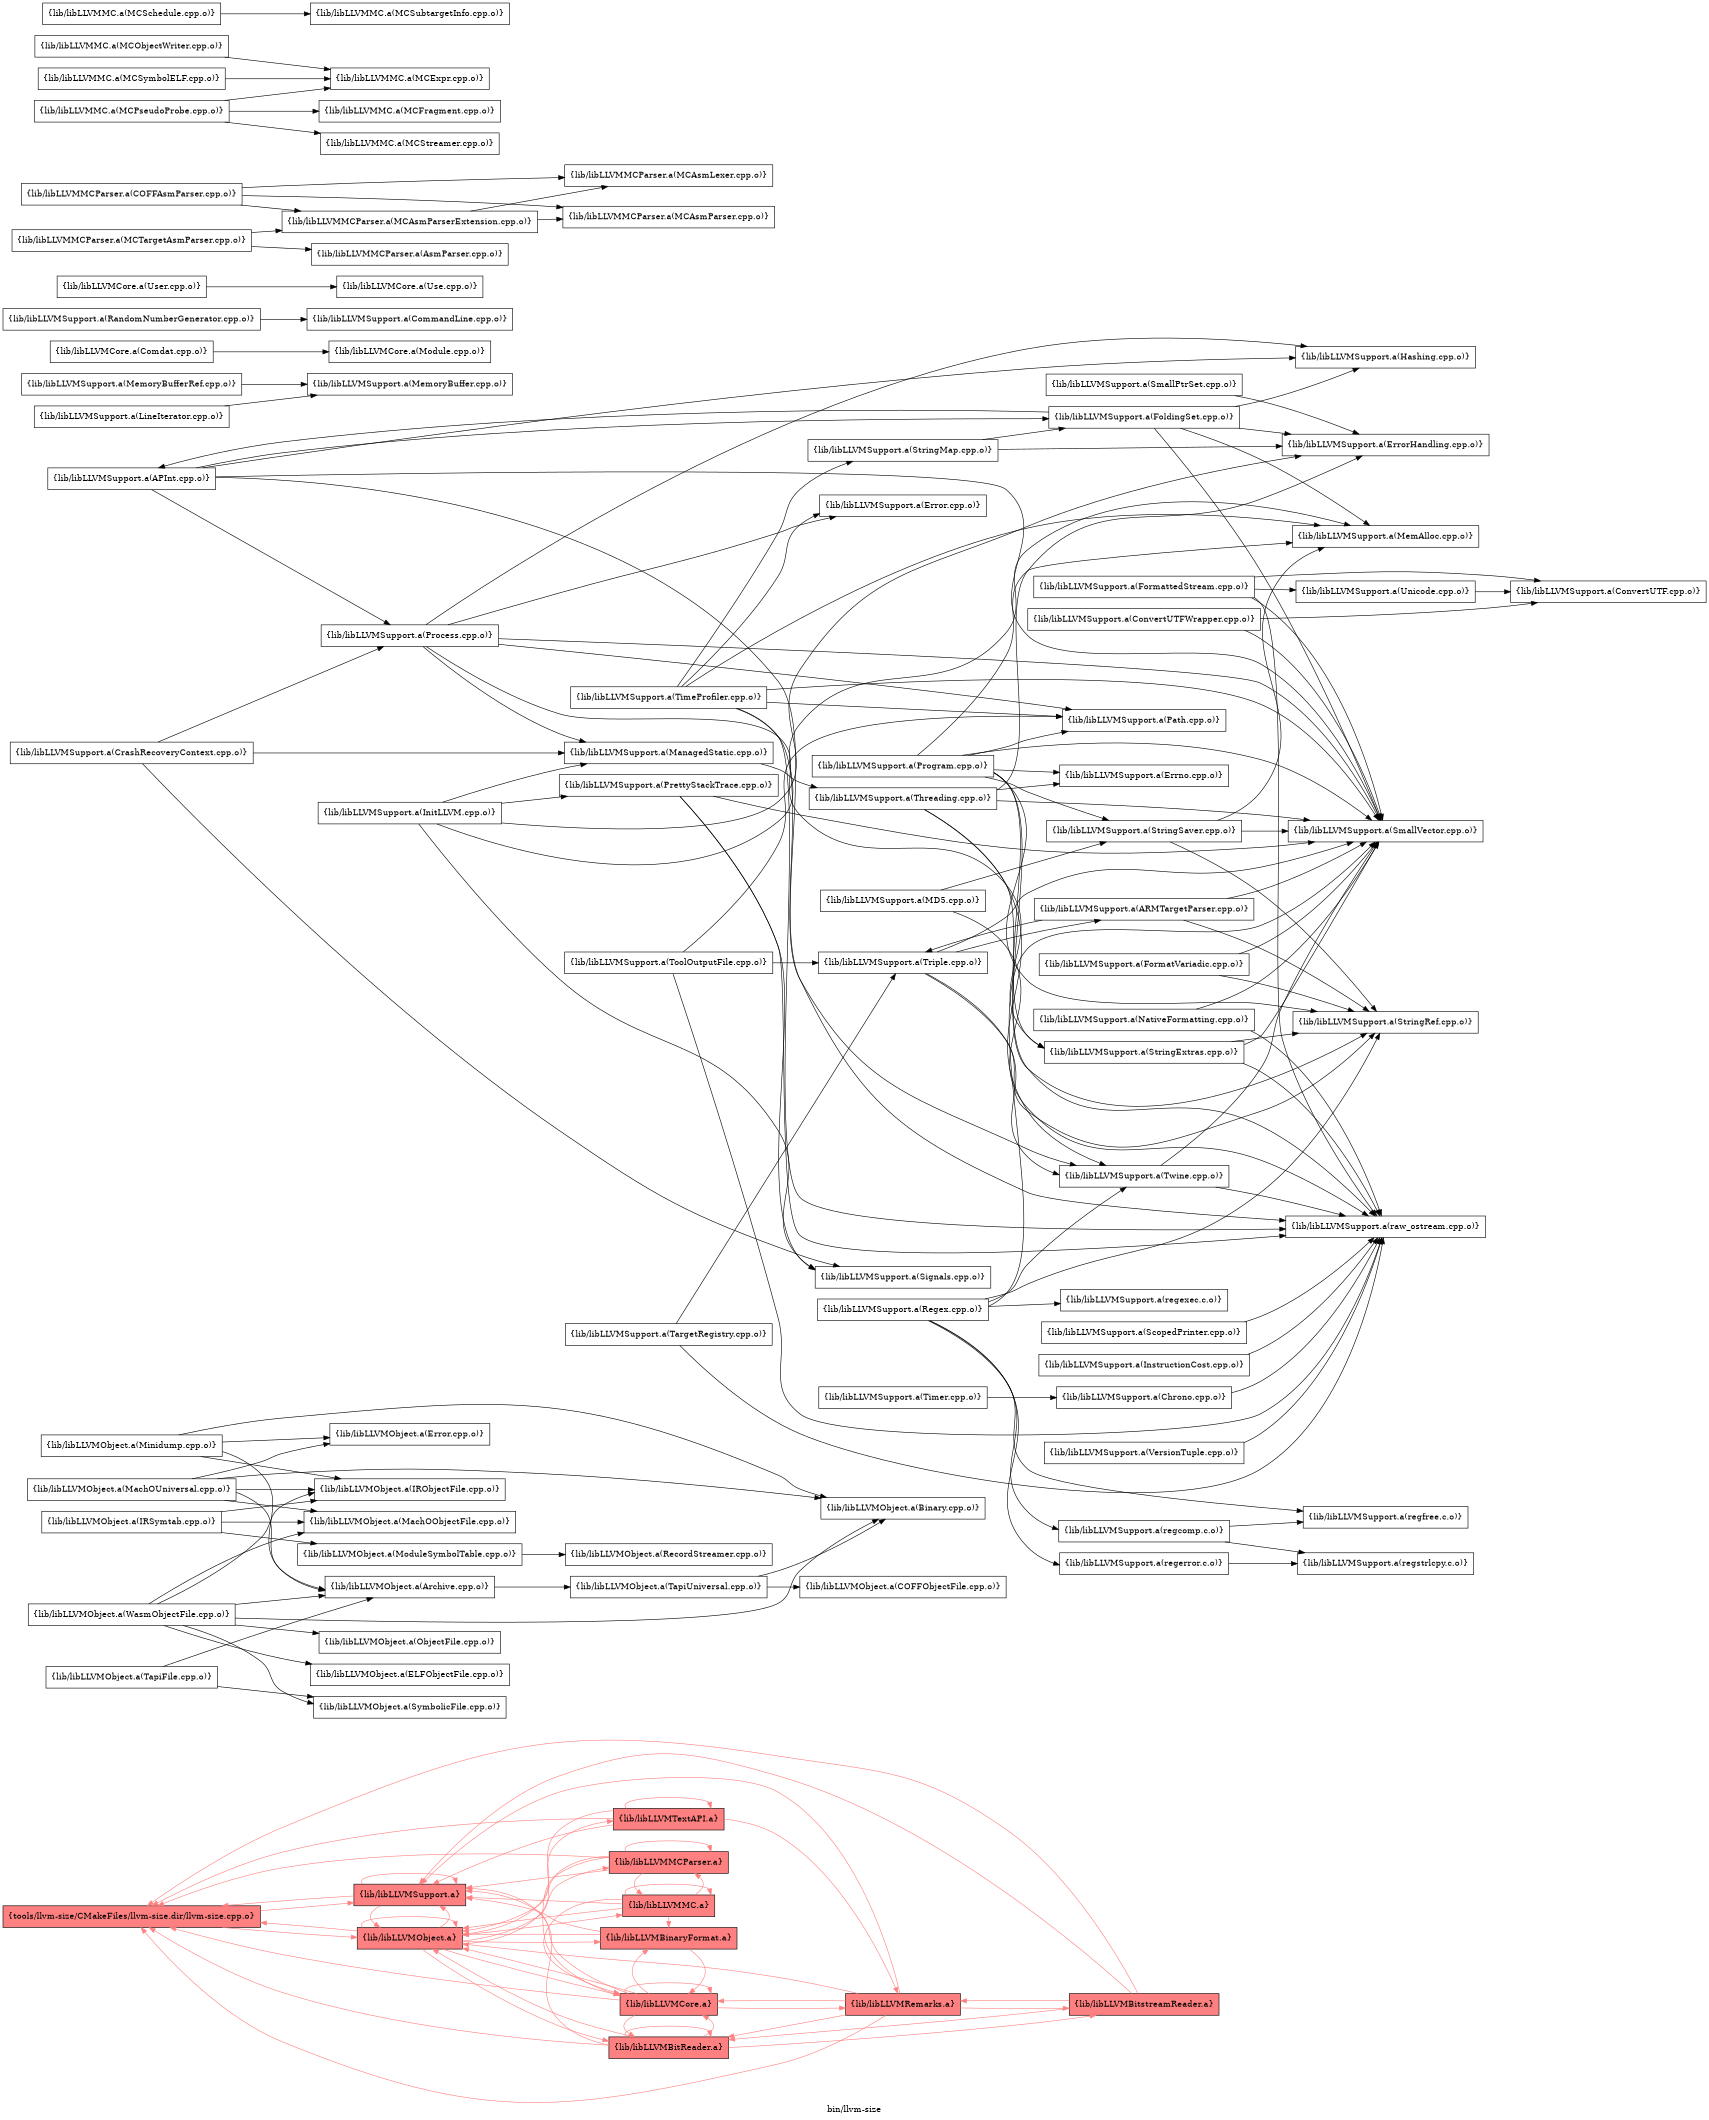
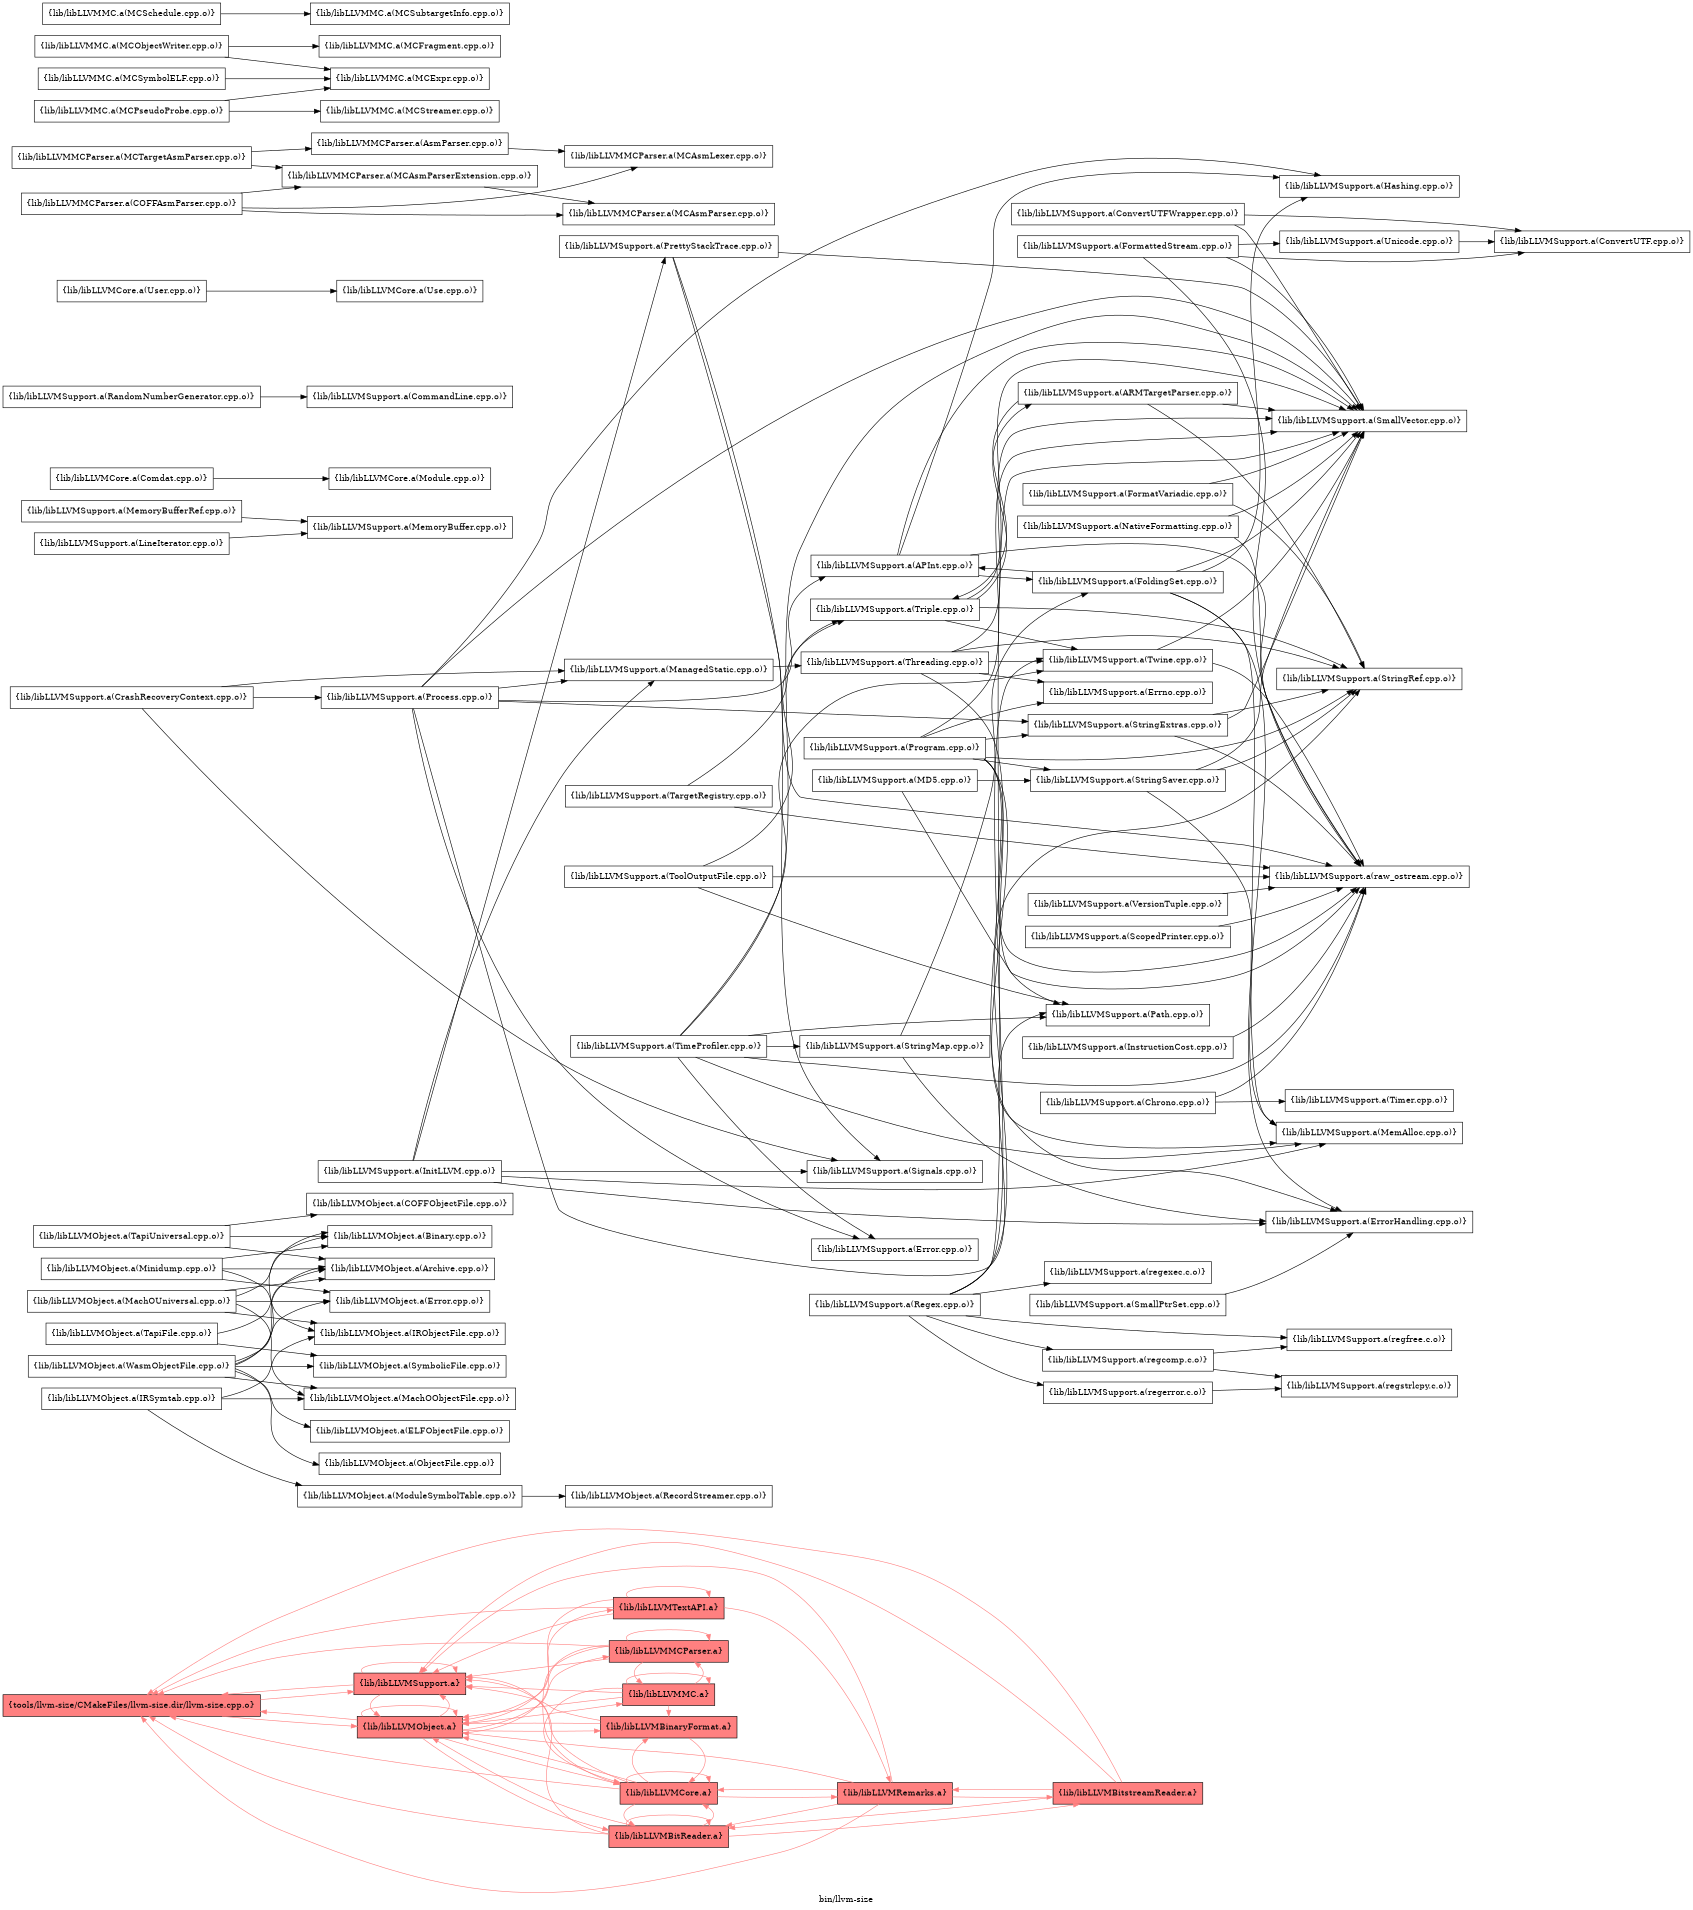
edge "{lib/libLLVMMC.a(MCPseudoProbe.cpp.o)}" -> "{lib/libLLVMMC.a(MCFragment.cpp.o)}": now "{lib/libLLVMMC.a(MCObjectWriter.cpp.o)}" -> "{lib/libLLVMMC.a(MCFragment.cpp.o)}"
edge "{lib/libLLVMMCParser.a(MCAsmParserExtension.cpp.o)}" -> "{lib/libLLVMMCParser.a(MCAsmLexer.cpp.o)}": now "{lib/libLLVMMCParser.a(AsmParser.cpp.o)}" -> "{lib/libLLVMMCParser.a(MCAsmLexer.cpp.o)}"
edge "{lib/libLLVMSupport.a(APInt.cpp.o)}" -> "{lib/libLLVMSupport.a(Process.cpp.o)}": reversed
edge "{lib/libLLVMSupport.a(Timer.cpp.o)}" -> "{lib/libLLVMSupport.a(Chrono.cpp.o)}": reversed
edge "{lib/libLLVMObject.a(WasmObjectFile.cpp.o)}" -> "{lib/libLLVMObject.a(IRObjectFile.cpp.o)}": now "{lib/libLLVMObject.a(WasmObjectFile.cpp.o)}" -> "{lib/libLLVMObject.a(Error.cpp.o)}"
edge "{lib/libLLVMObject.a(Archive.cpp.o)}" -> "{lib/libLLVMObject.a(TapiUniversal.cpp.o)}": reversed
